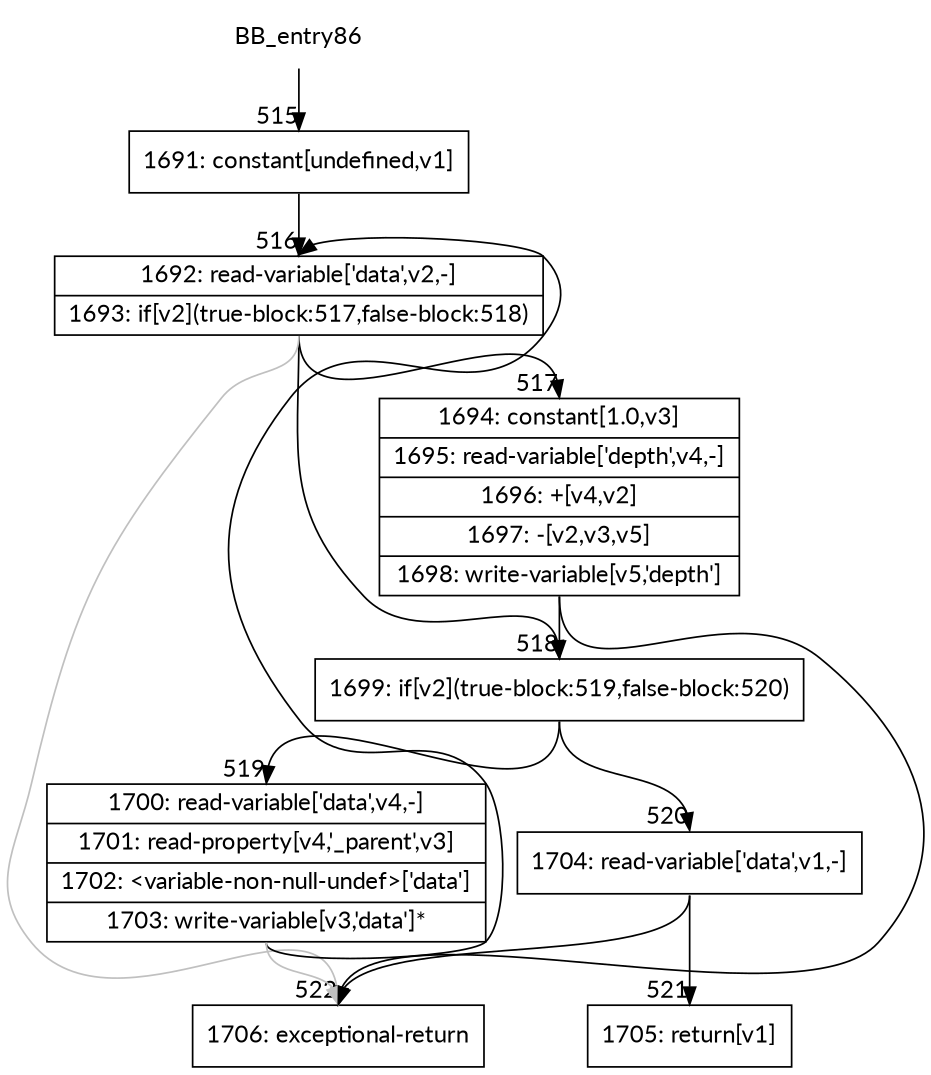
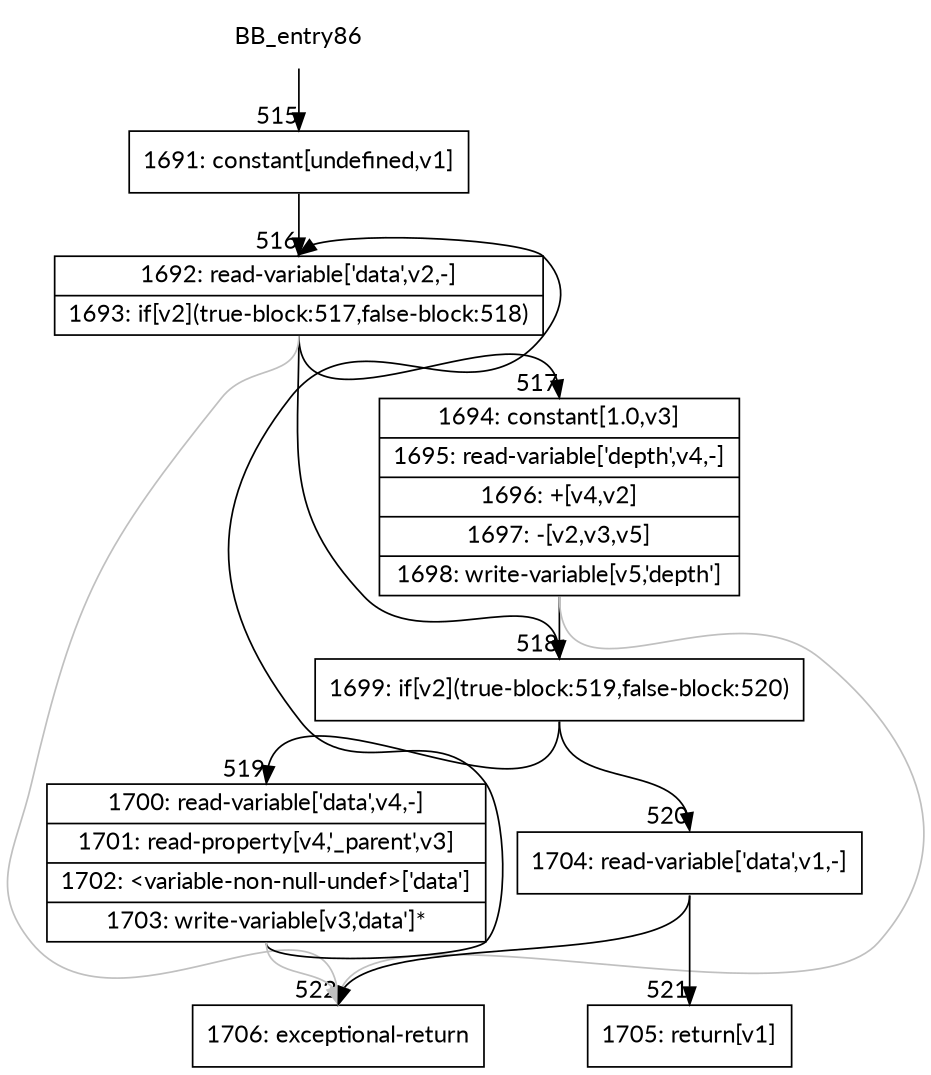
edge "1694: constant[1.0,v3]" -> "1706: exceptional-return": color black -> gray
